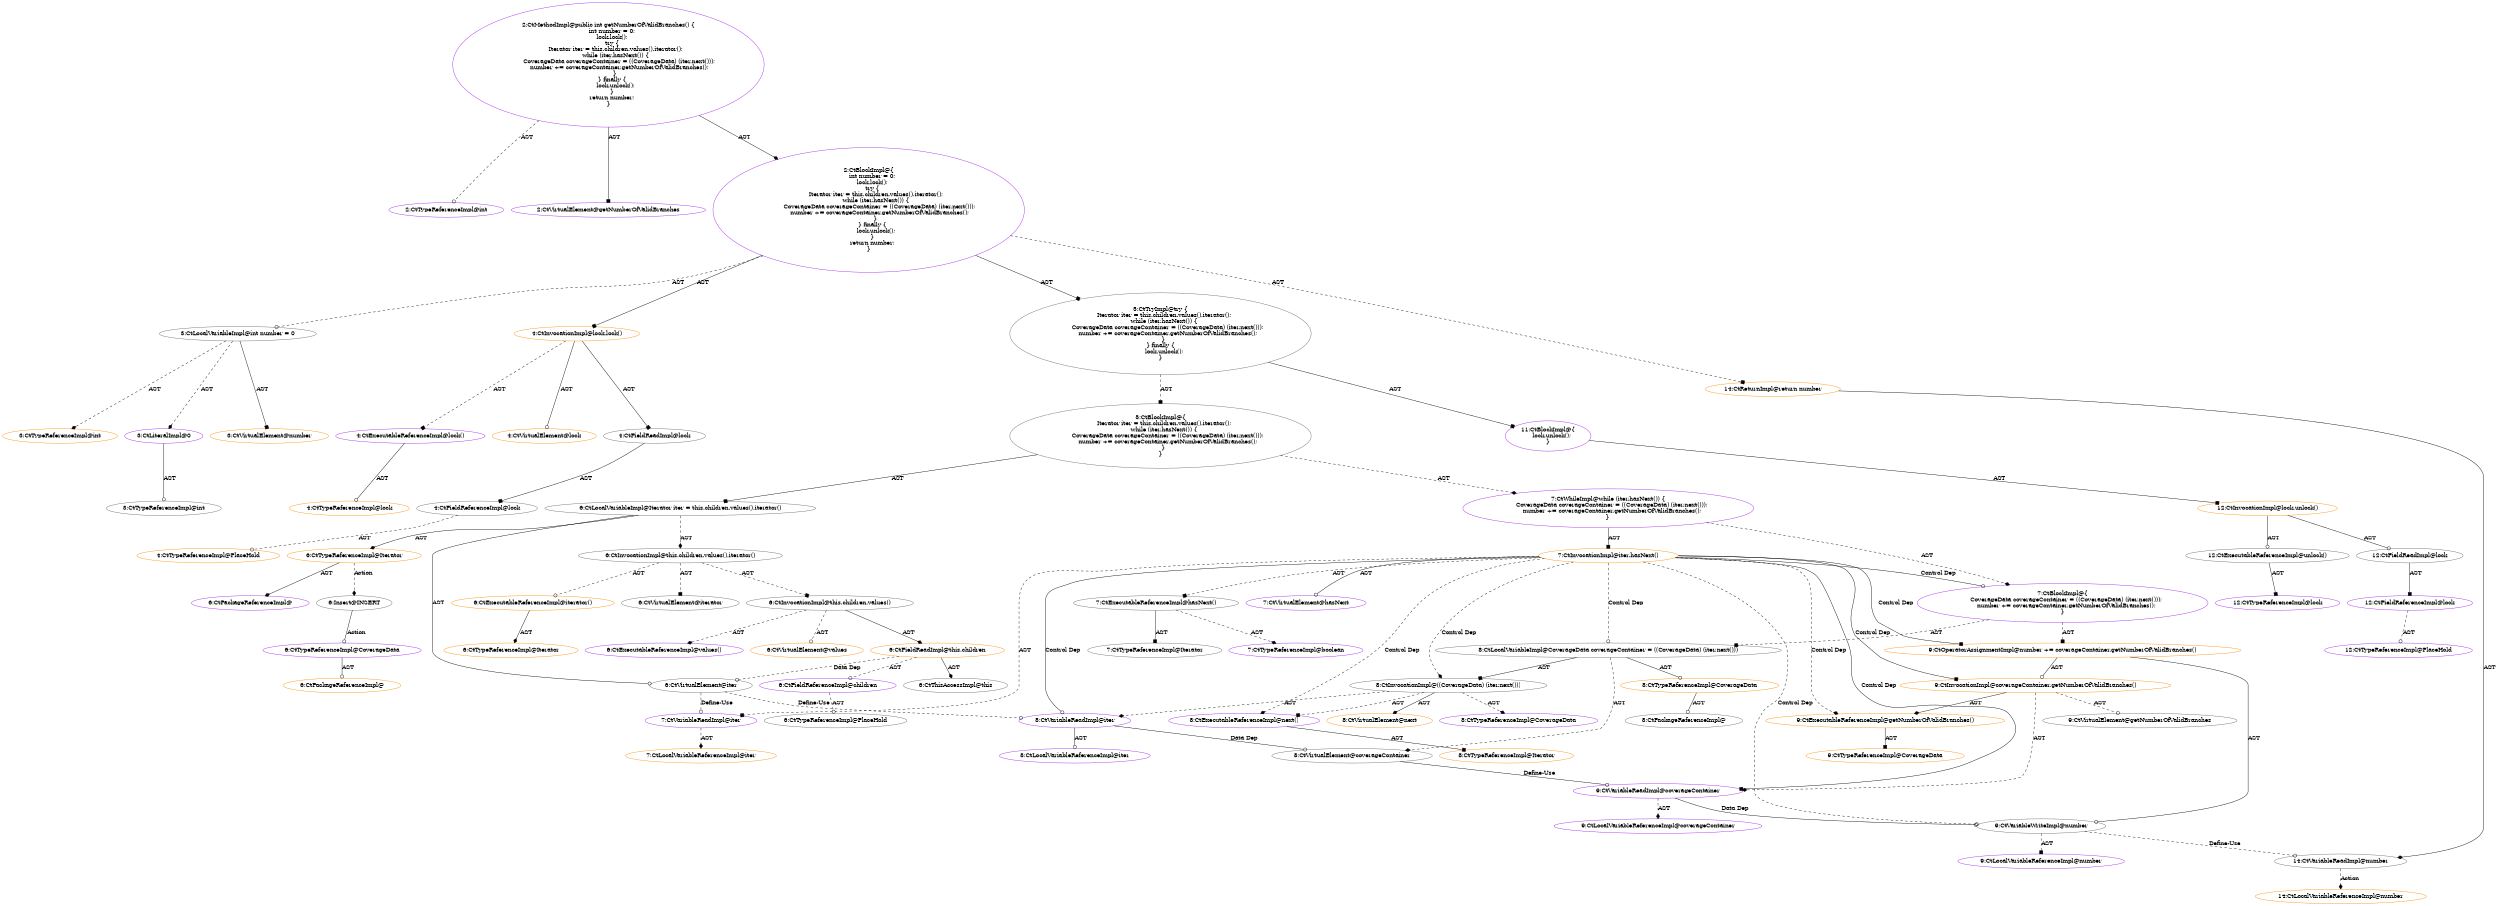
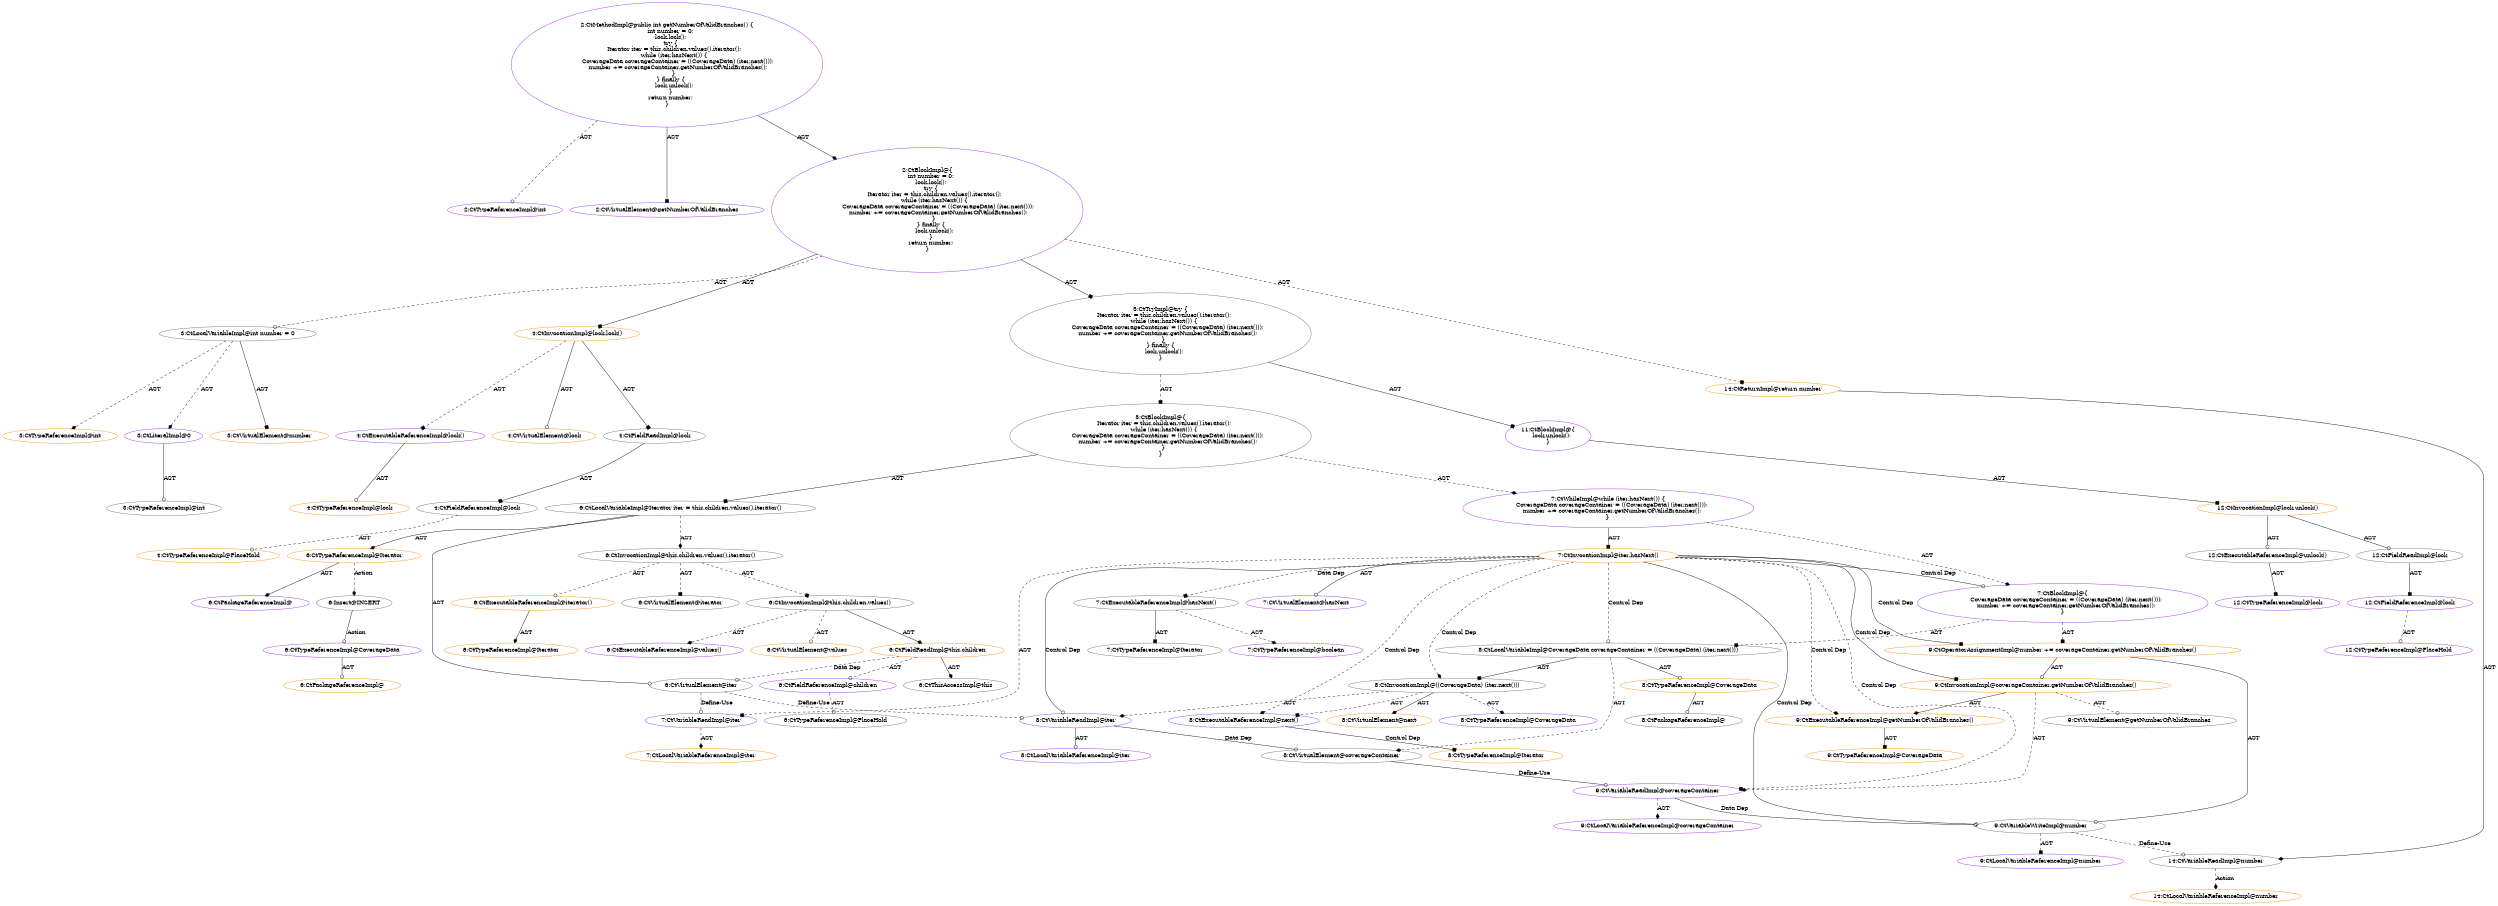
edge "7:CtInvocationImpl@iter.hasNext()" -> "7:CtExecutableReferenceImpl@hasNext()": label "AST" -> "Data Dep"
edge "7:CtInvocationImpl@iter.hasNext()" -> "9:CtVariableReadImpl@coverageContainer": style solid -> dashed
edge "8:CtExecutableReferenceImpl@next()" -> "8:CtTypeReferenceImpl@Iterator": label "AST" -> "Control Dep"
edge "7:CtInvocationImpl@iter.hasNext()" -> "9:CtVariableWriteImpl@number": style dashed -> solid
